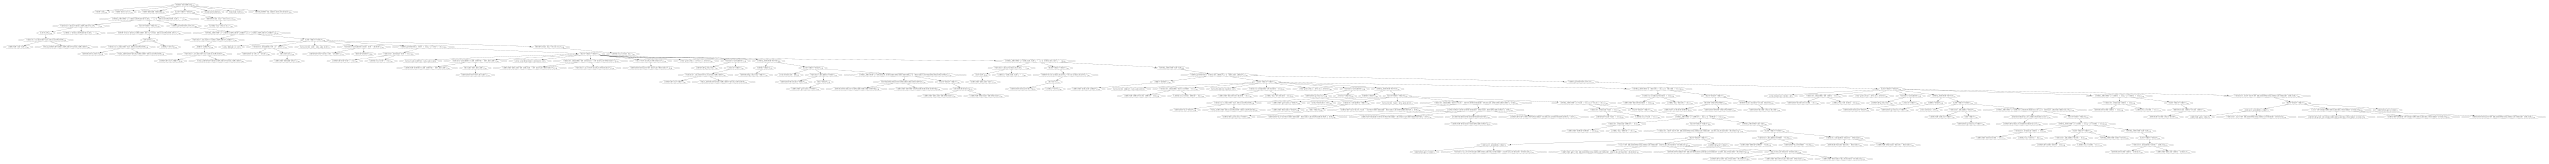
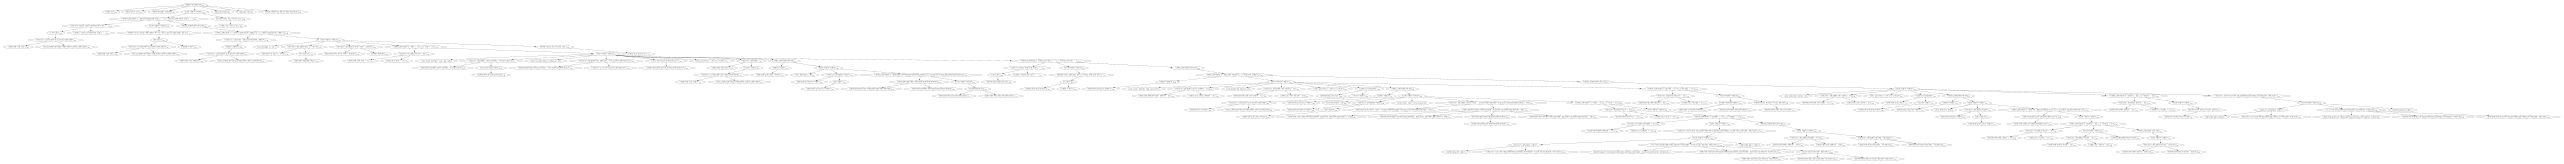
node "(LOCAL,Object body: java.lang.Object)": removed
